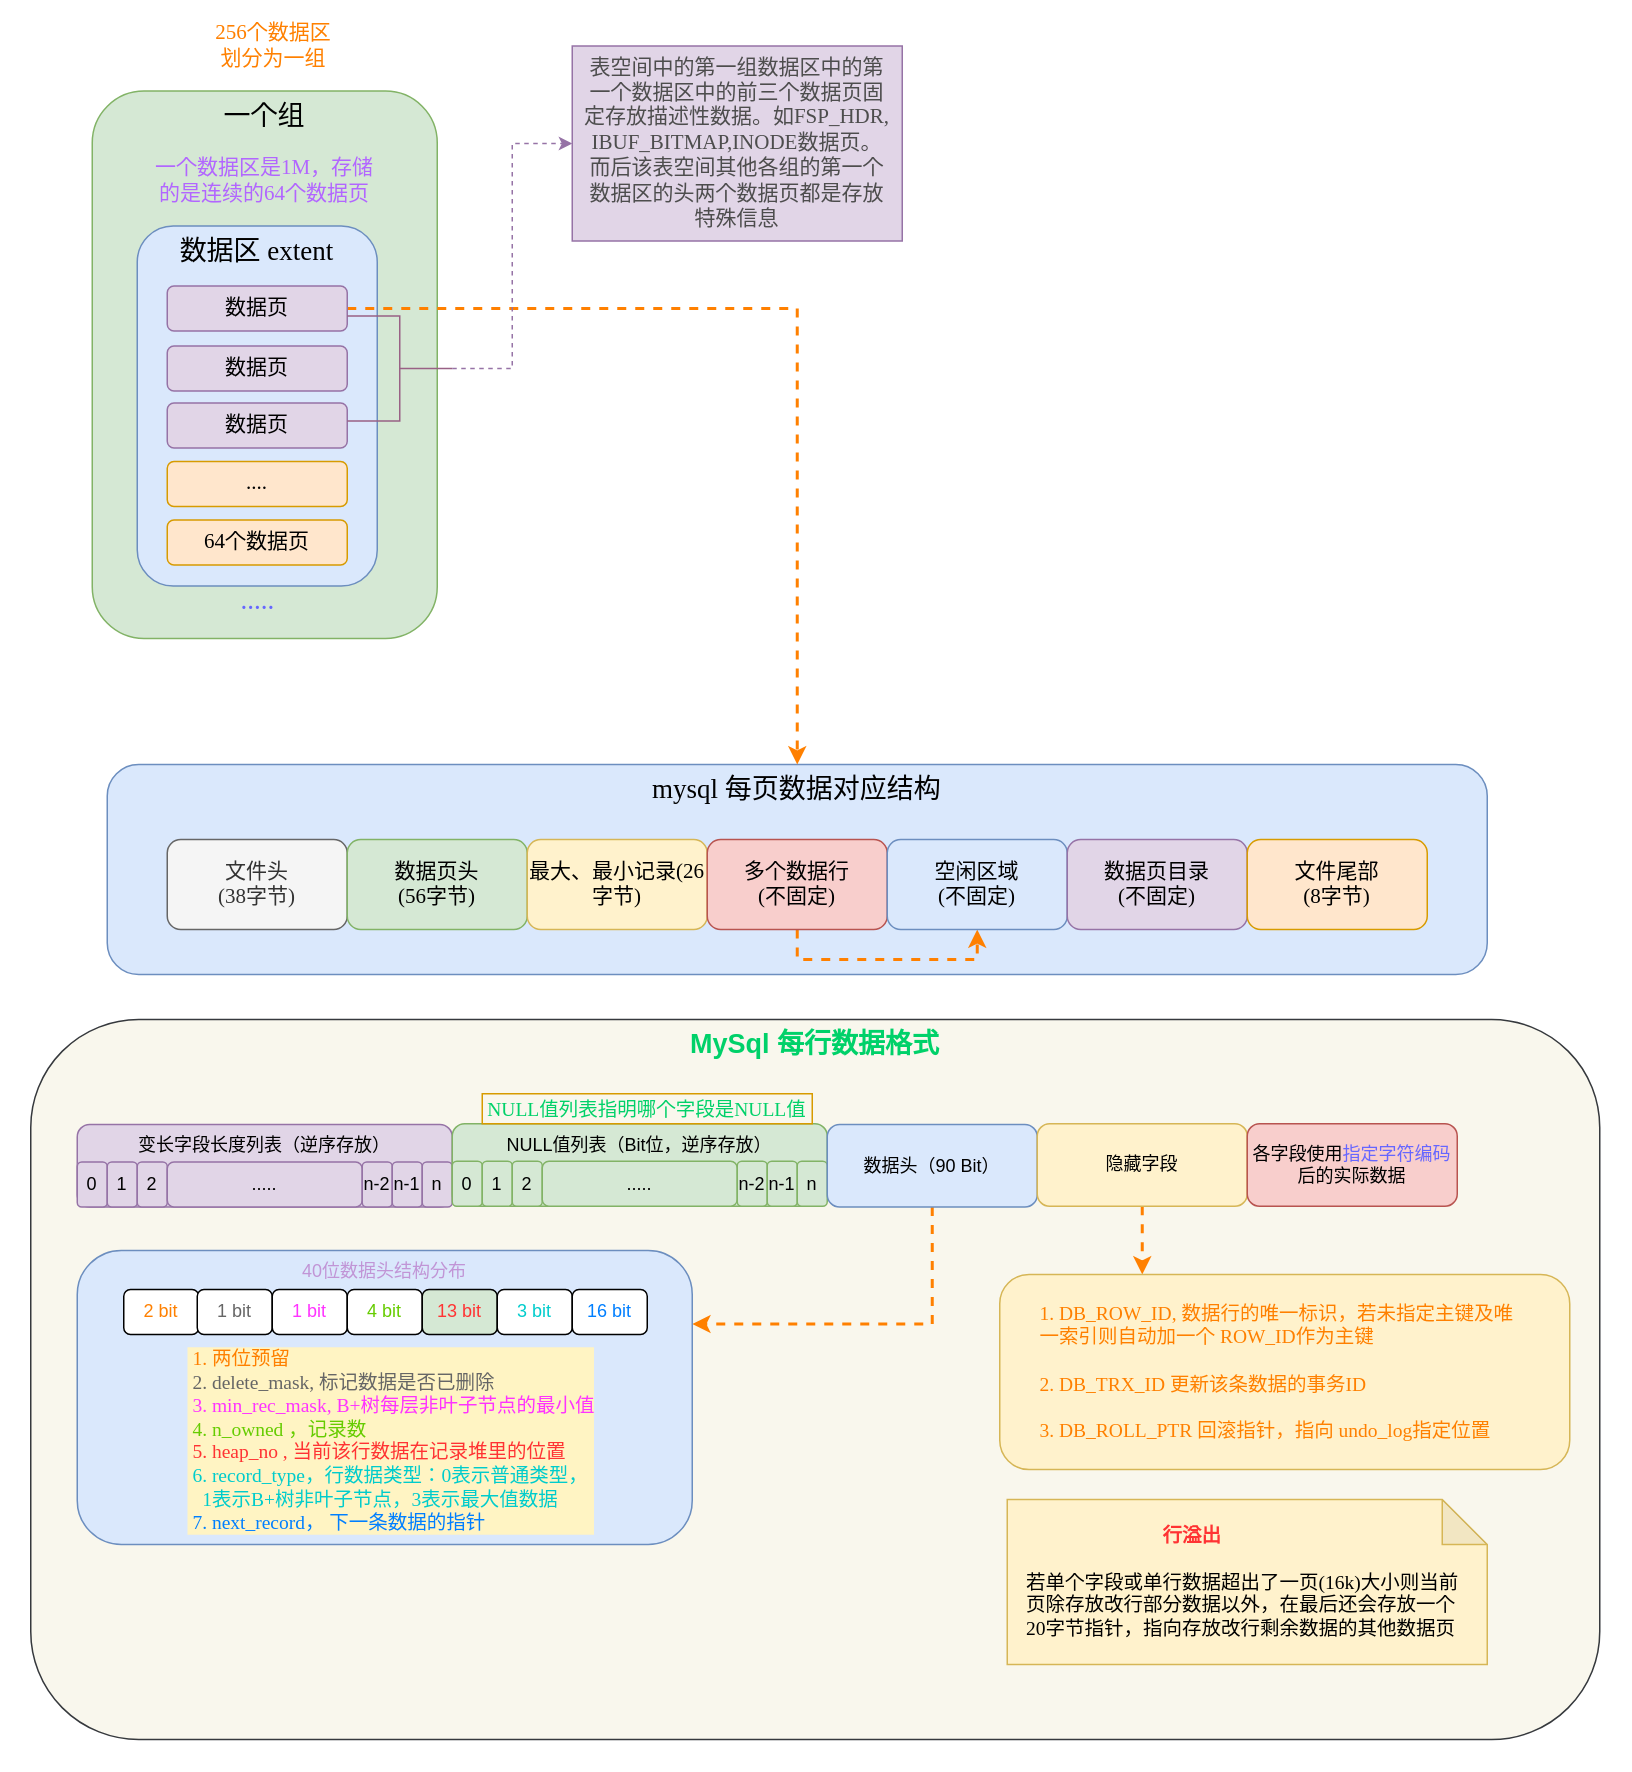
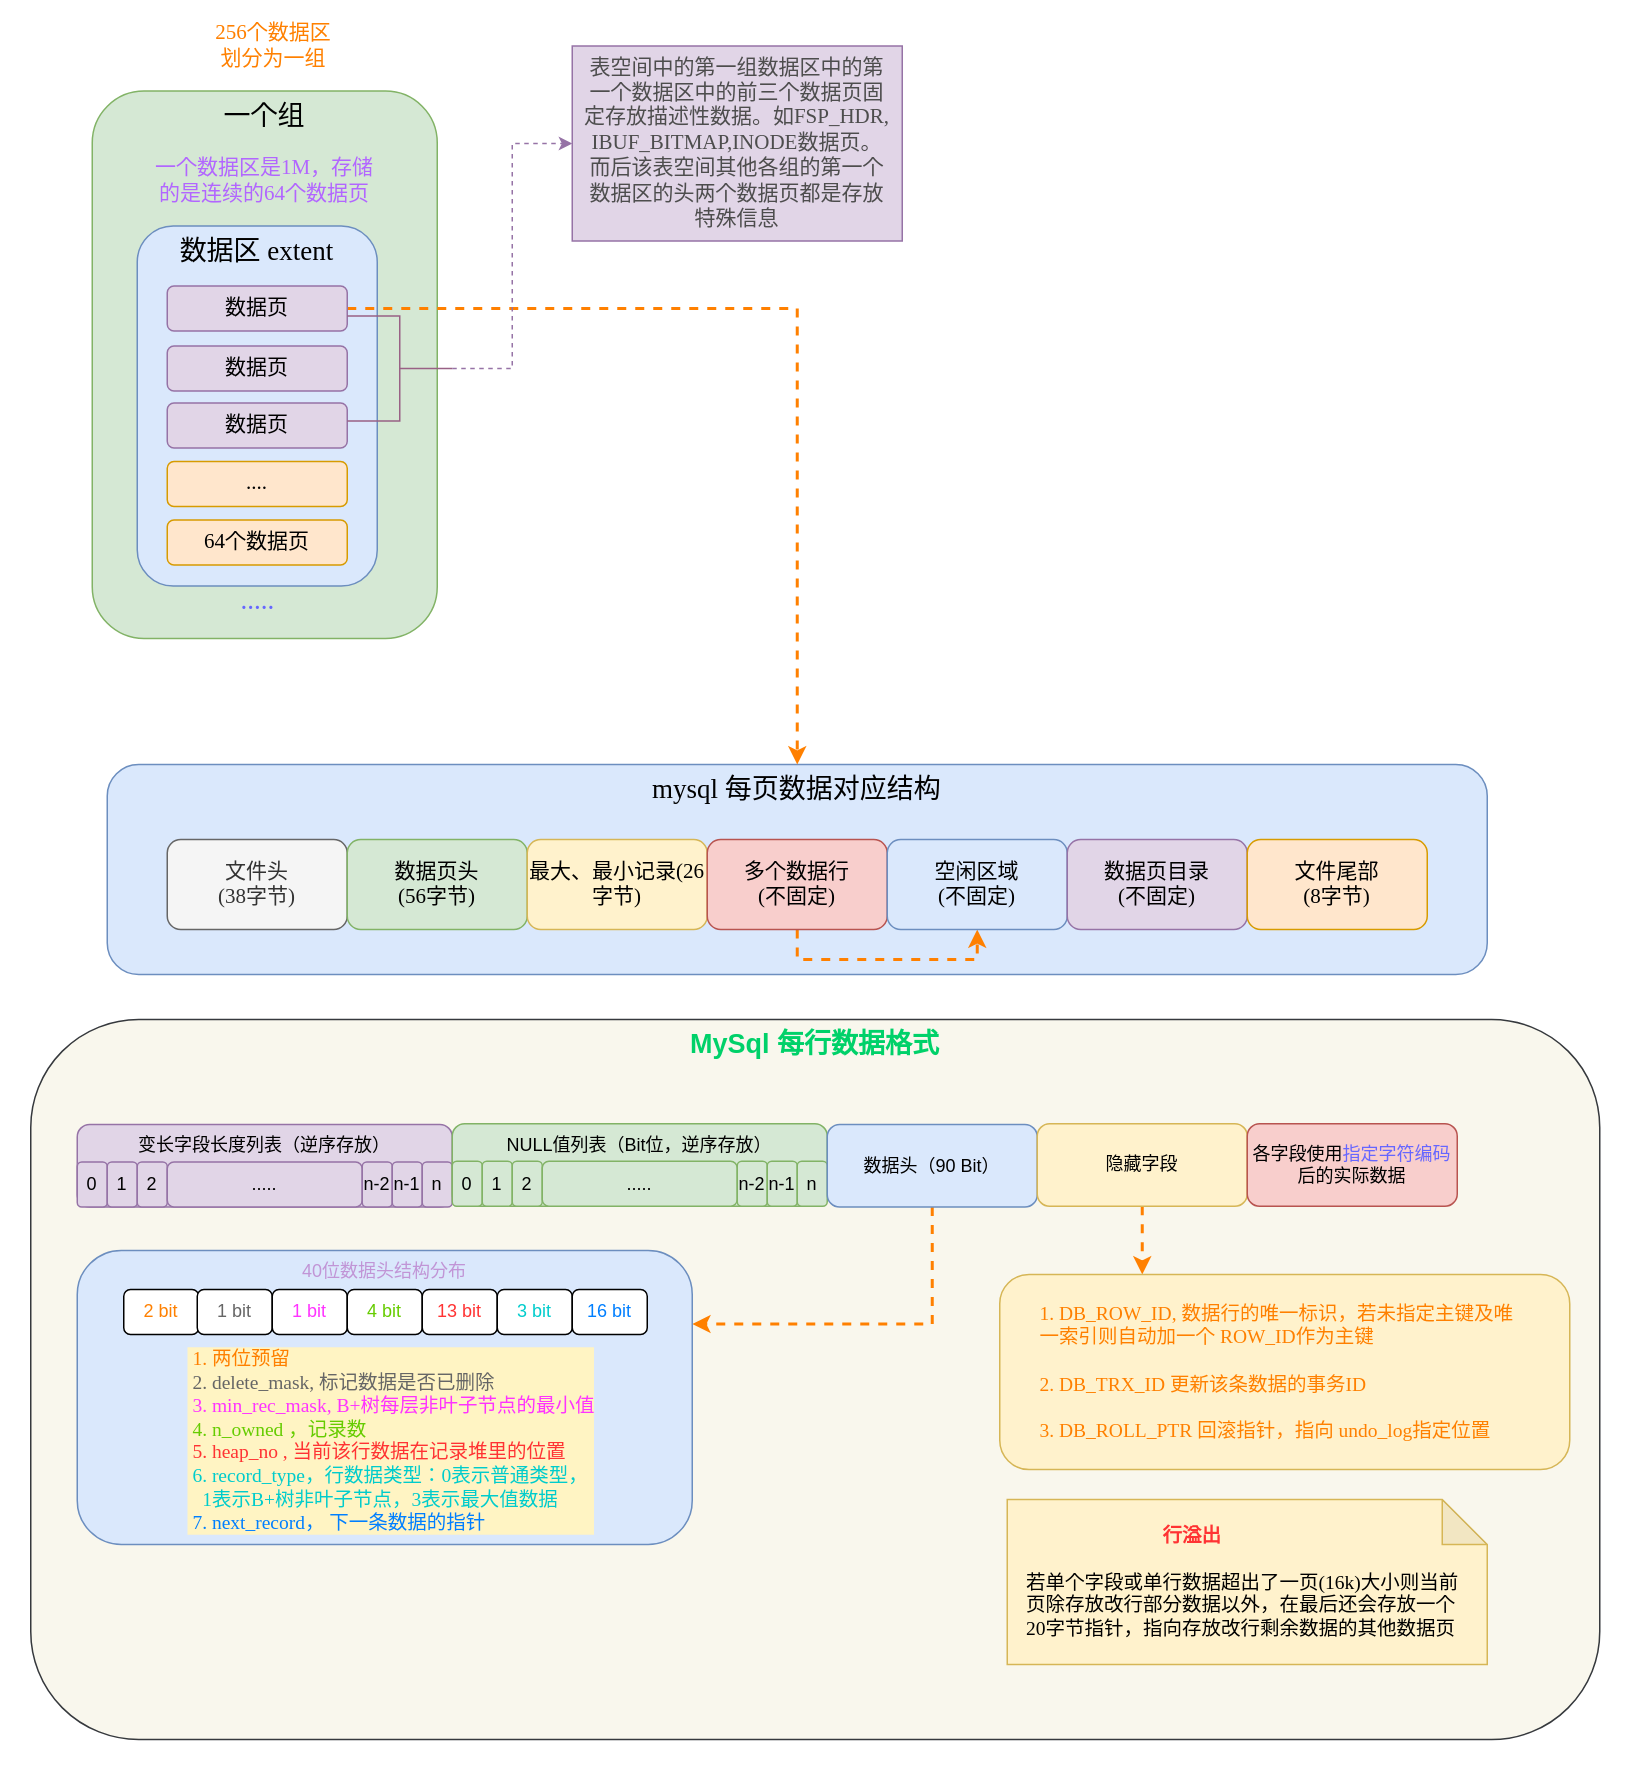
node "NULL值列表指明哪个字段是NULL值": removed
node "13 bit": fillcolor #d5e8d4 -> #ffffff
